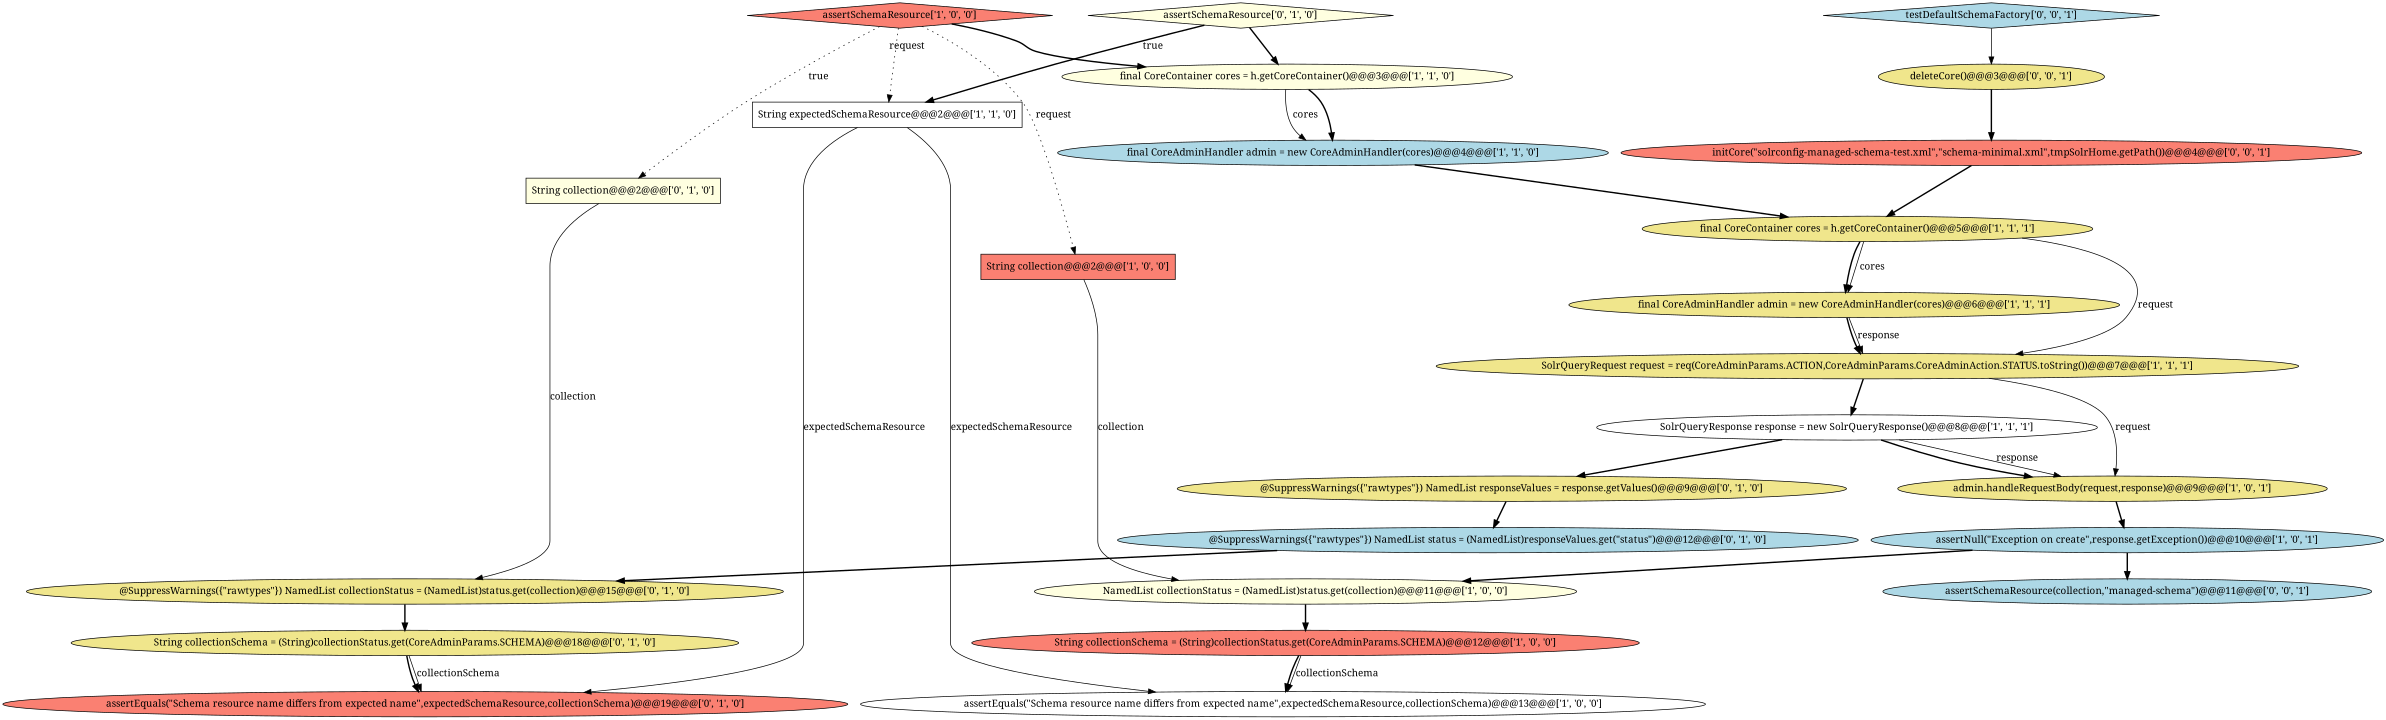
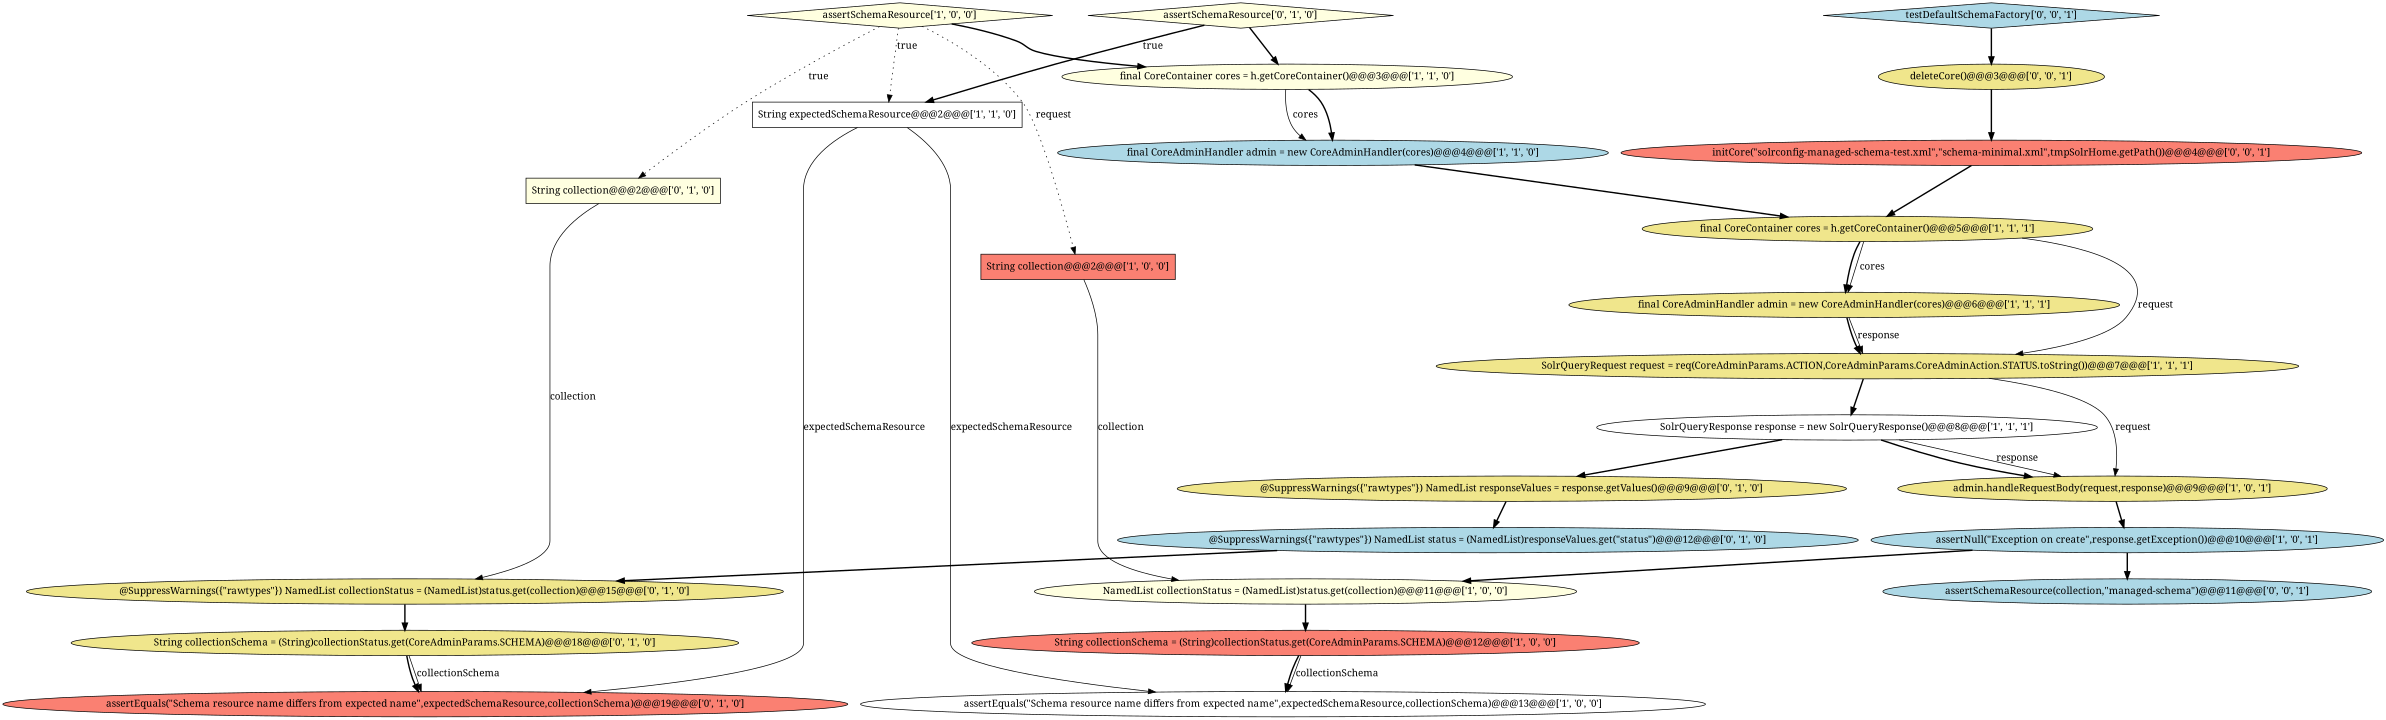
node "assertSchemaResource['1', '0', '0']": fillcolor salmon -> lightyellow
edge "testDefaultSchemaFactory['0', '0', '1']" -> "deleteCore()@@@3@@@['0', '0', '1']": style solid -> bold
edge "assertSchemaResource['1', '0', '0']" -> "String expectedSchemaResource@@@2@@@['1', '1', '0']": label "request" -> "true"
